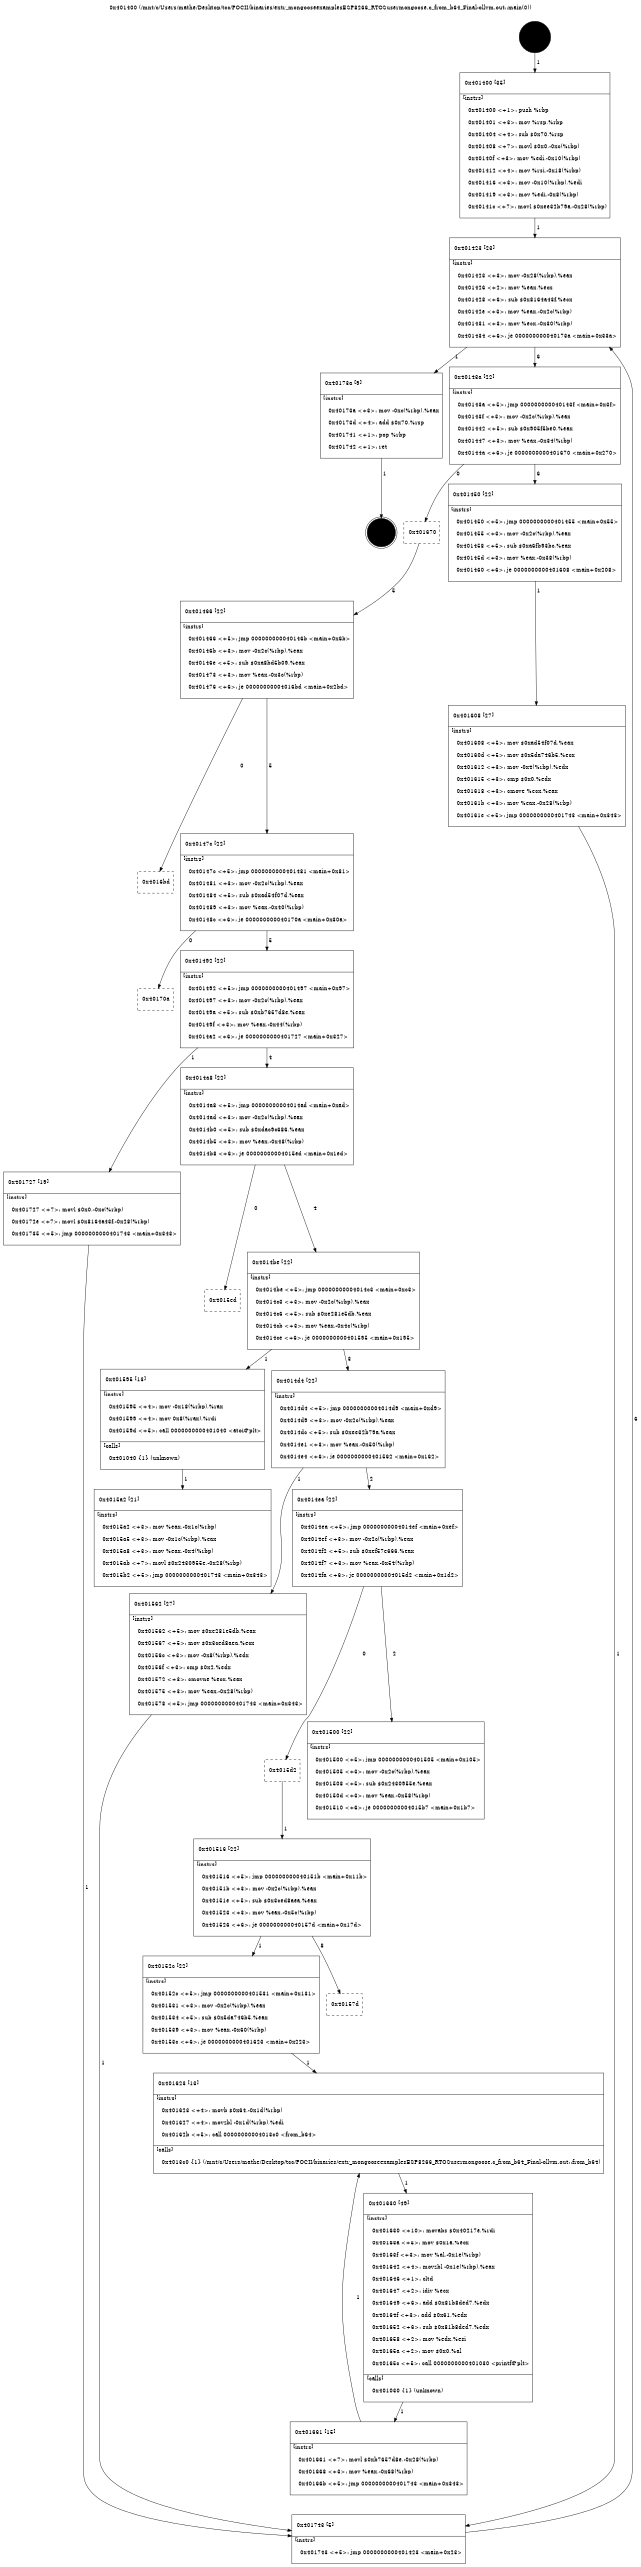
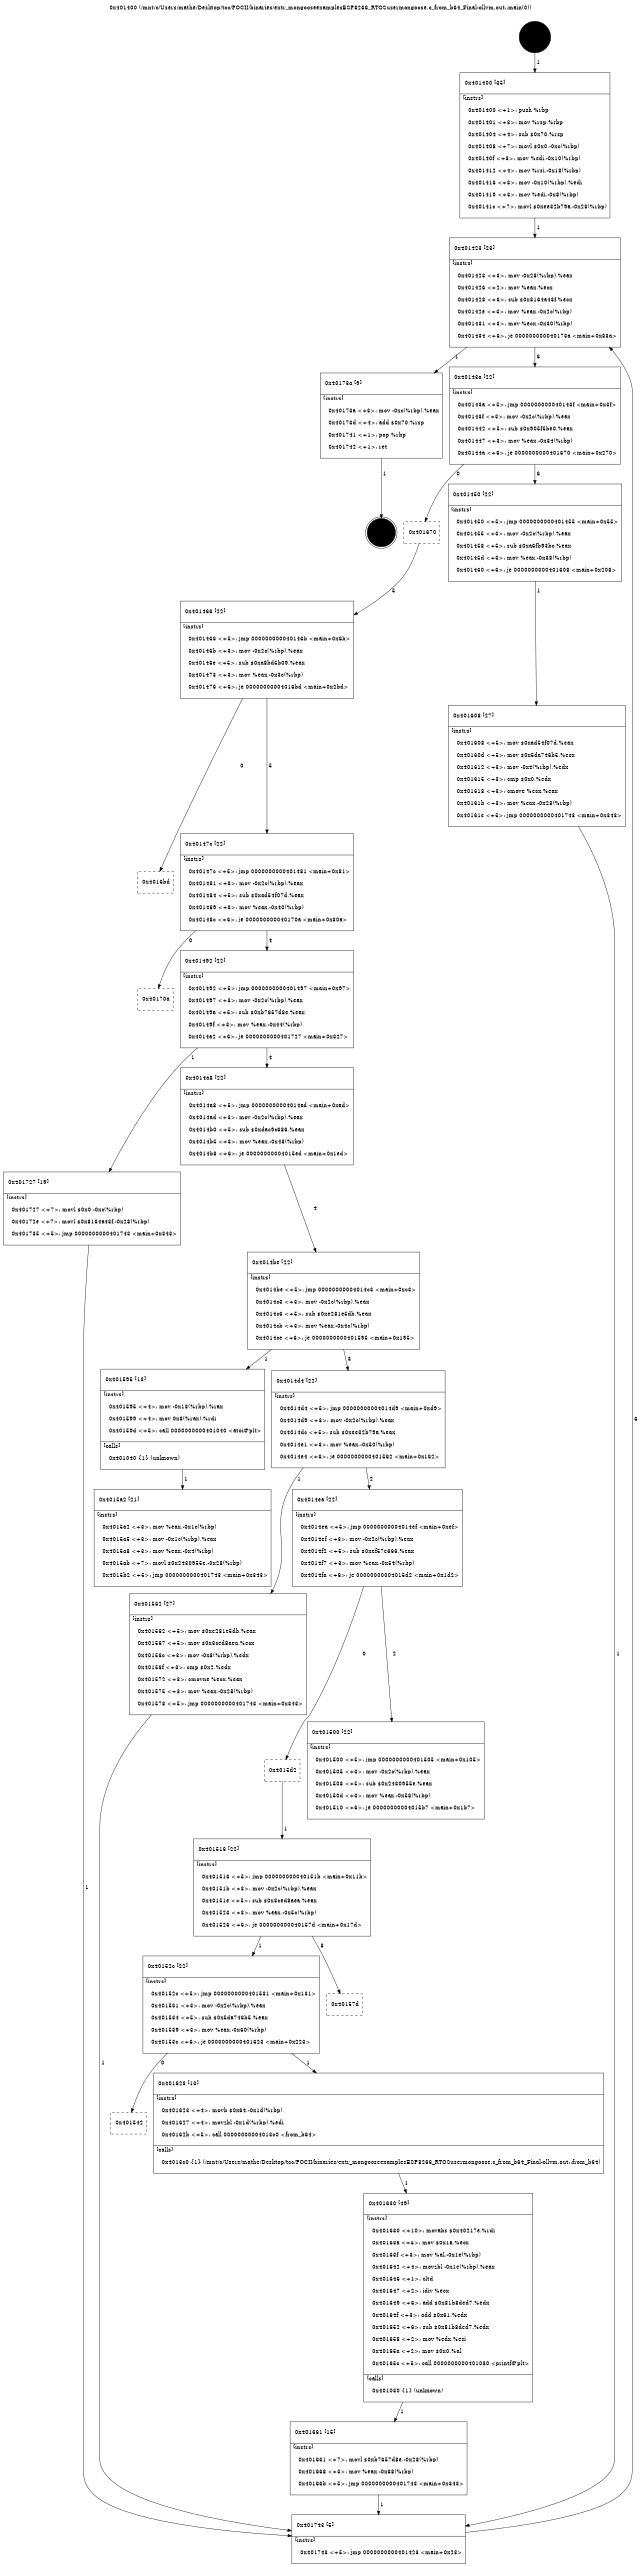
edge "0x40147c [22]" -> "0x401492 [22]": label " 5" -> " 4"
node "0x4015ed": removed
node "0x401542": added
edge "0x401661 [15]" -> "0x401623 [13]": now "0x401661 [15]" -> "0x401743 [5]"
